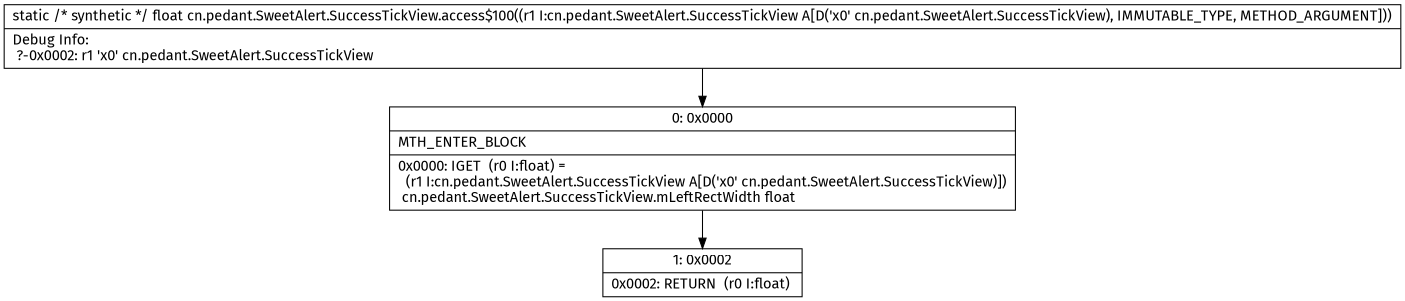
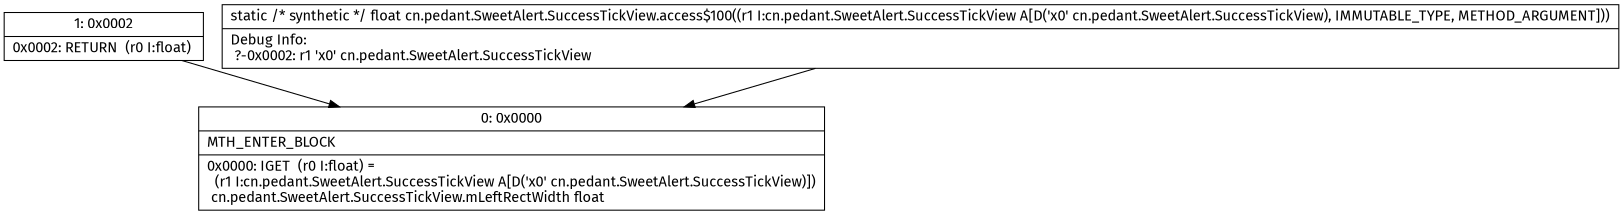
edge "0: 0x0000" -> "1: 0x0002": reversed
